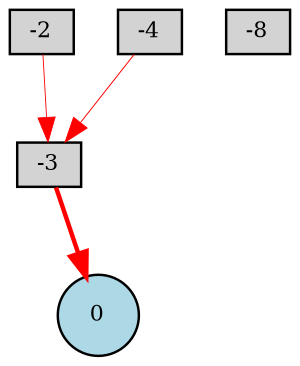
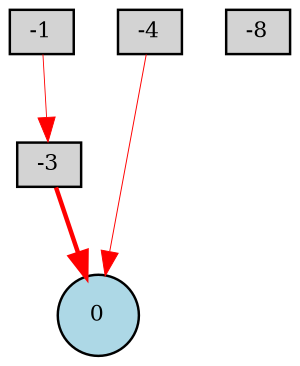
node "-2": label "-2" -> "-1"
edge "-4" -> "-3": now "-4" -> "0"
